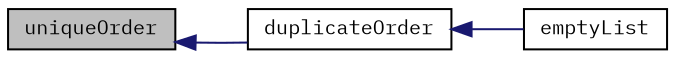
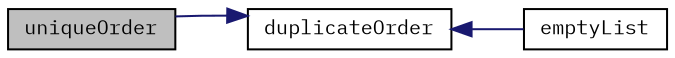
edge "duplicateOrder" -> "uniqueOrder": reversed
